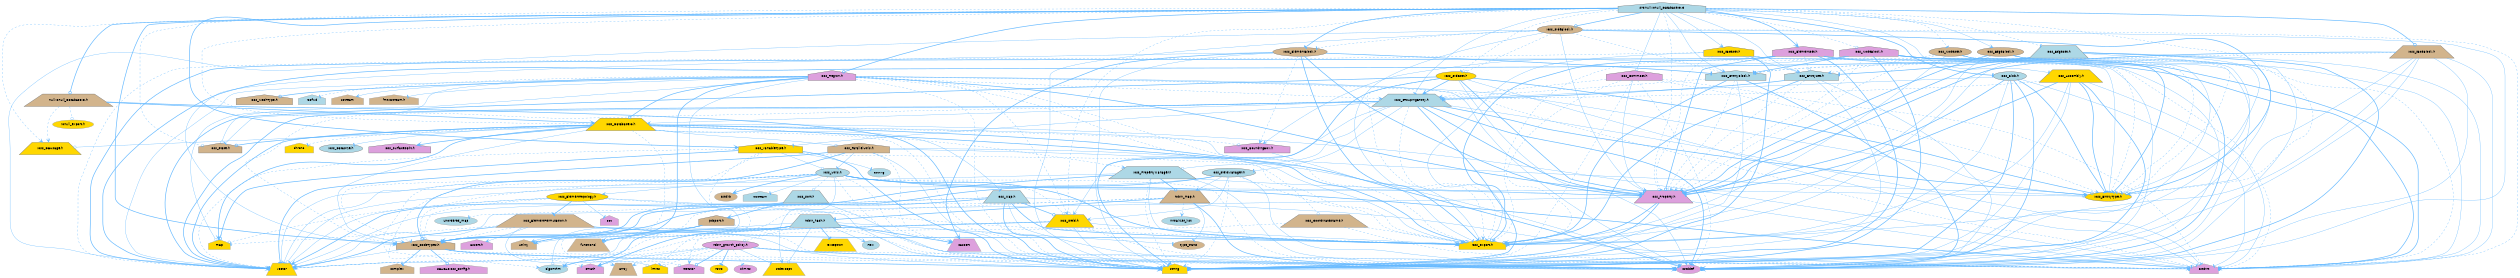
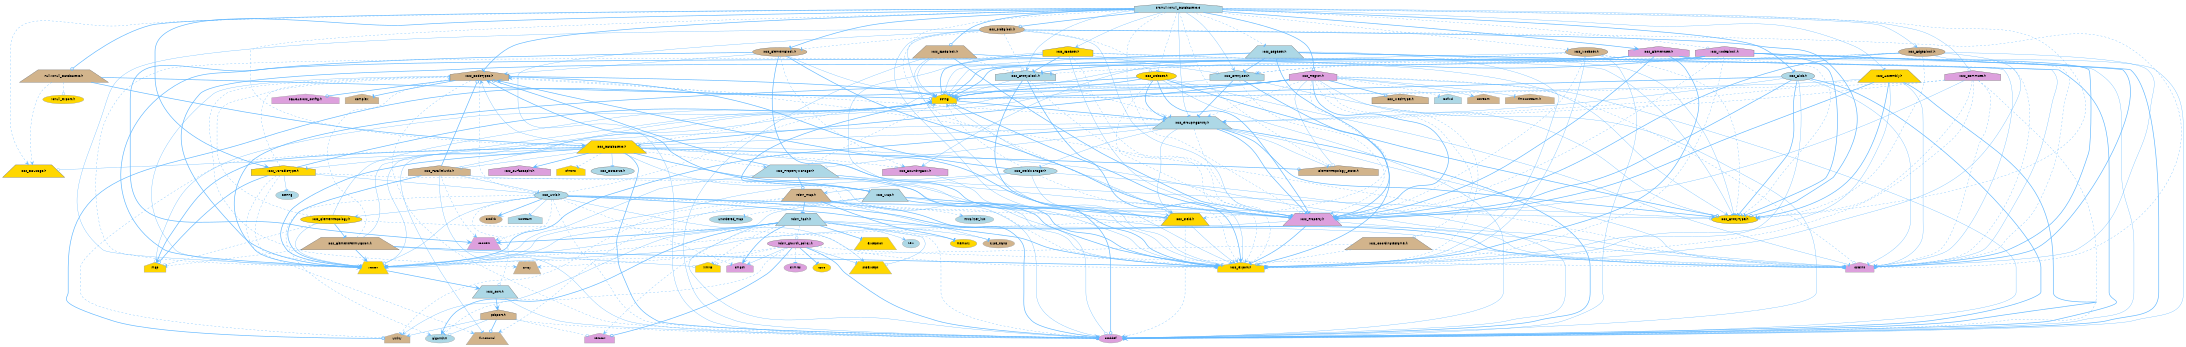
edge "Ioss_ElementBlock.h" -> "Ioss_EntityBlock.h": now "Ioss_FaceSet.h" -> "Ioss_EntityBlock.h"
node "Ioss_State.h": label "Ioss_State.h" -> "ElementTopology_State.h"
edge "Ioss_Sort.h" -> "vector": reversed
node "set": removed
node "memory": added
node "assert.h": removed
edge "Ioss_GroupingEntity.h" -> "string": reversed
